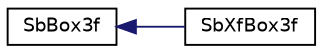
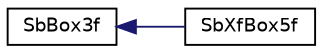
node "SbXfBox3f": label "SbXfBox3f" -> "SbXfBox5f"
